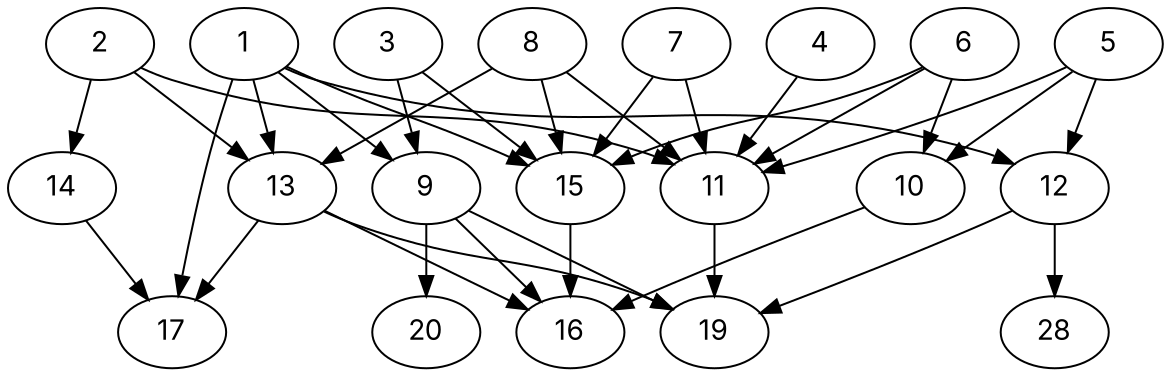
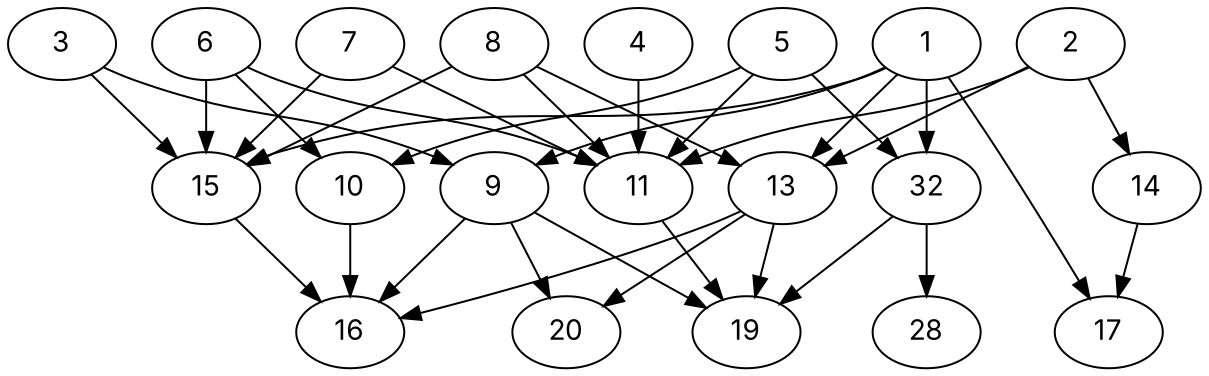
node "12": label "12" -> "32"
edge "13" -> "17": now "13" -> "20"
